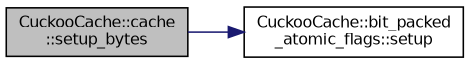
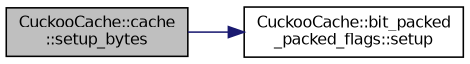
node "CuckooCache::bit_packed _atomic_flags::setup": label "CuckooCache::bit_packed _atomic_flags::setup" -> "CuckooCache::bit_packed _packed_flags::setup"
